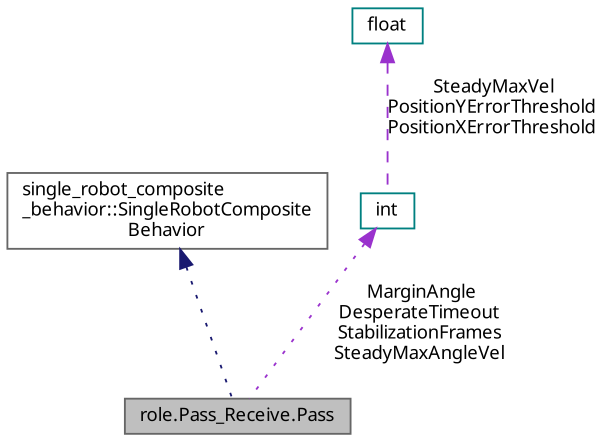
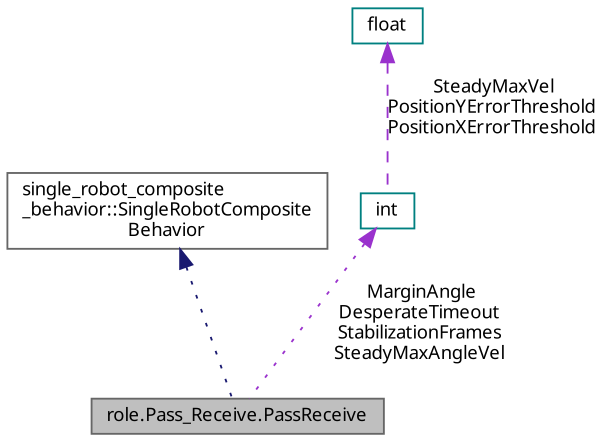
node "role.Pass_Receive.Pass": label "role.Pass_Receive.Pass" -> "role.Pass_Receive.PassReceive"
